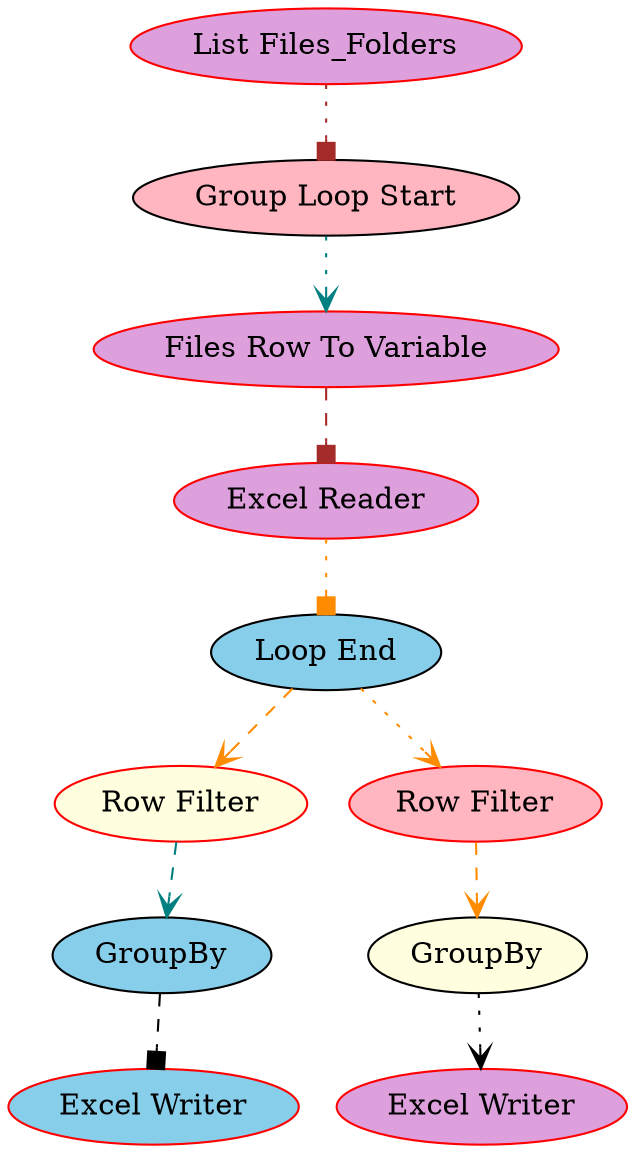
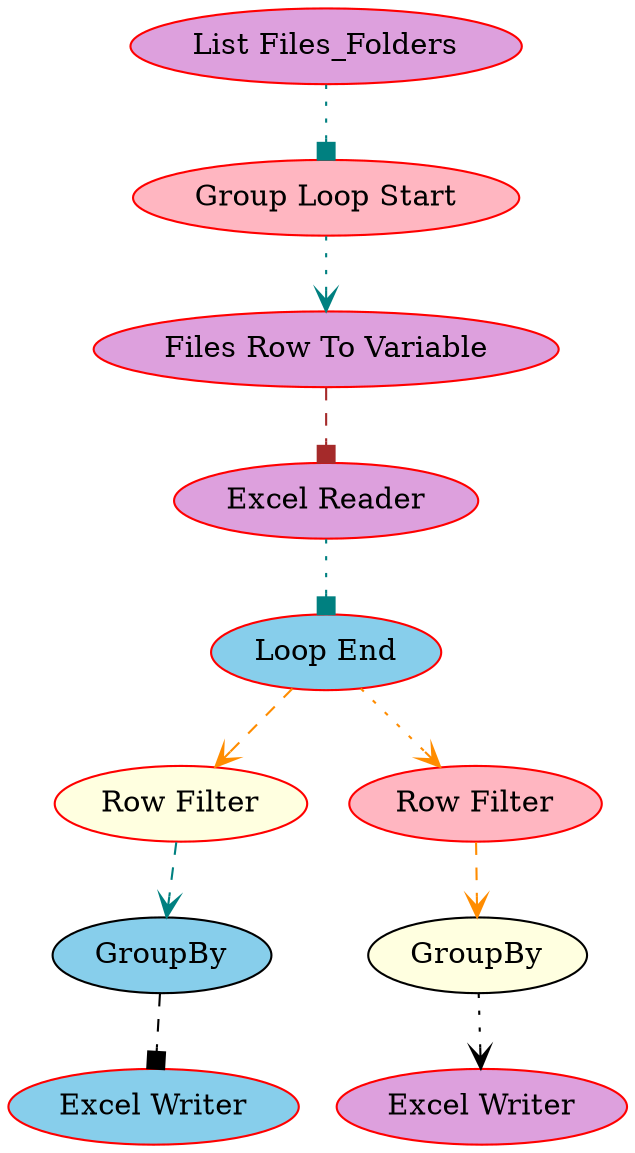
edge "List Files_Folders" -> "Group Loop Start": color brown -> teal
node "Group Loop Start": color black -> red
edge "Excel Reader" -> "Loop End": color darkorange -> teal
node "Loop End": color black -> red
